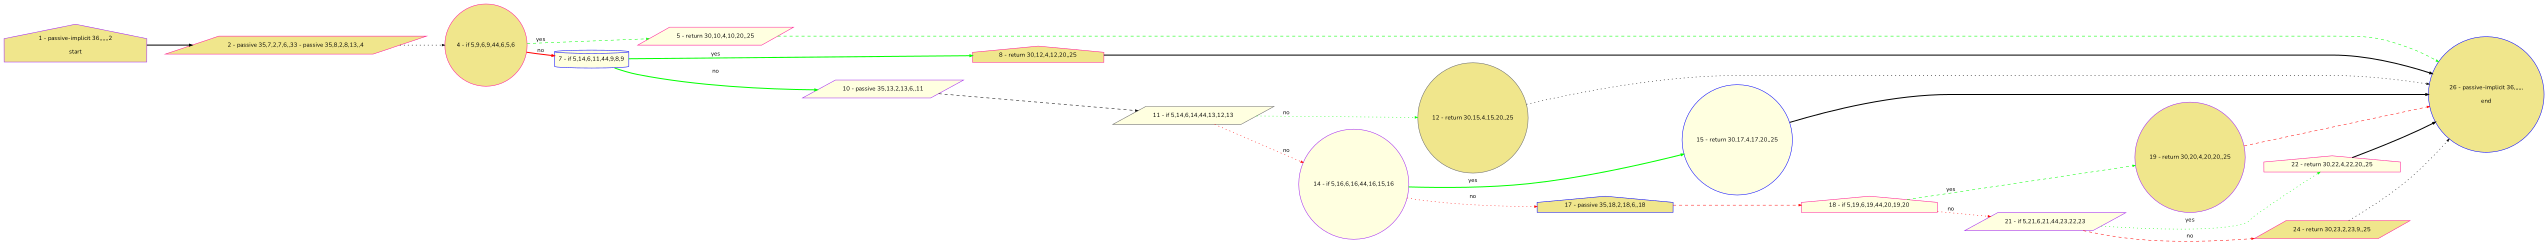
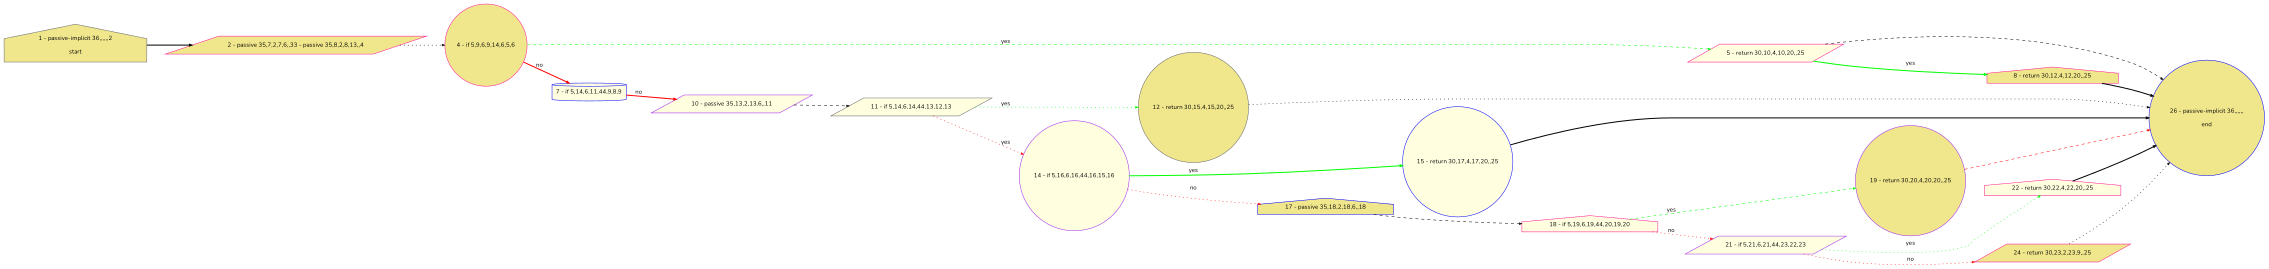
edge "5 - return 30,10,4,10,20,,25" -> "26 - passive-implicit 36,,,,,, end": color #00ff00 -> #000000
node "1 - passive-implicit 36,,,,,,2 start": color purple -> gray40
node "4 - if 5,9,6,9,44,6,5,6": label "4 - if 5,9,6,9,44,6,5,6" -> "4 - if 5,9,6,9,14,6,5,6"
edge "7 - if 5,14,6,11,44,9,8,9" -> "8 - return 30,12,4,12,20,,25": now "5 - return 30,10,4,10,20,,25" -> "8 - return 30,12,4,12,20,,25"
edge "7 - if 5,14,6,11,44,9,8,9" -> "10 - passive 35,13,2,13,6,,11": color #00ff00 -> #ff0000
edge "11 - if 5,14,6,14,44,13,12,13" -> "12 - return 30,15,4,15,20,,25": label "no" -> "yes"
edge "11 - if 5,14,6,14,44,13,12,13" -> "14 - if 5,16,6,16,44,16,15,16": label "no" -> "yes"
edge "17 - passive 35,18,2,18,6,,18" -> "18 - if 5,19,6,19,44,20,19,20": color #ff0000 -> #000000
edge "21 - if 5,21,6,21,44,23,22,23" -> "24 - return 30,23,2,23,9,,25": style dashed -> dotted
